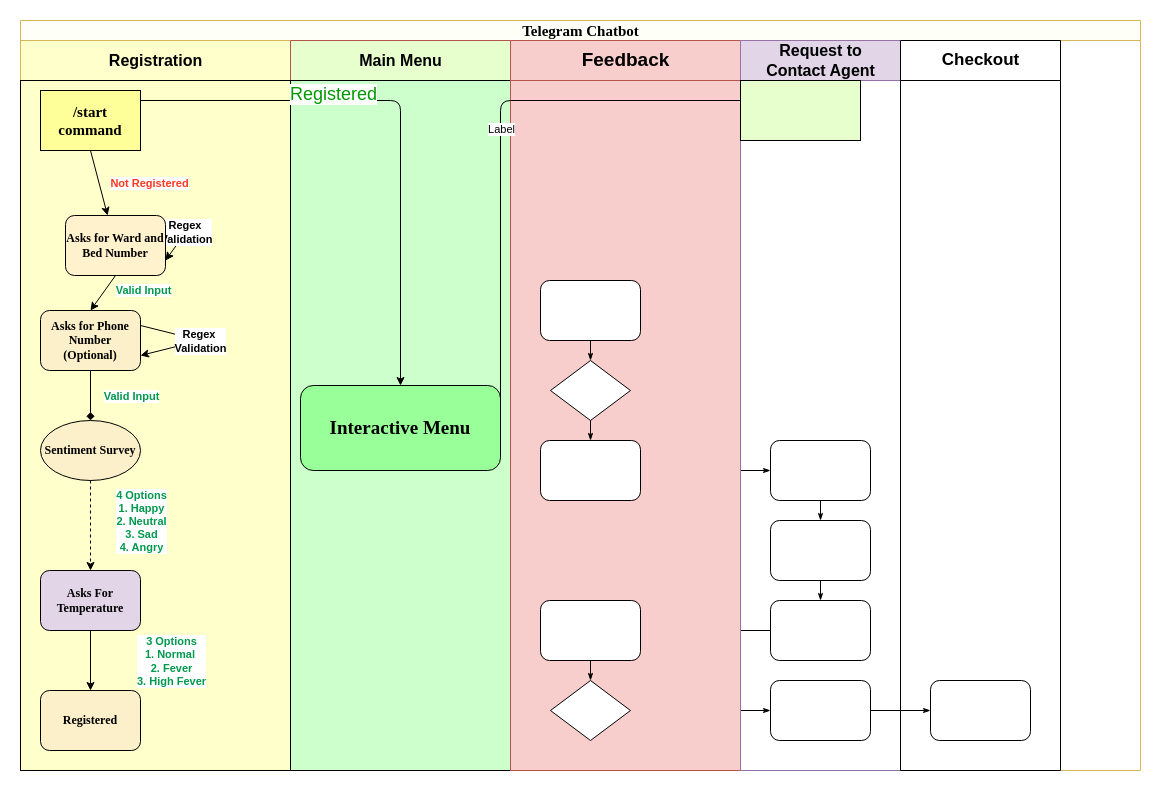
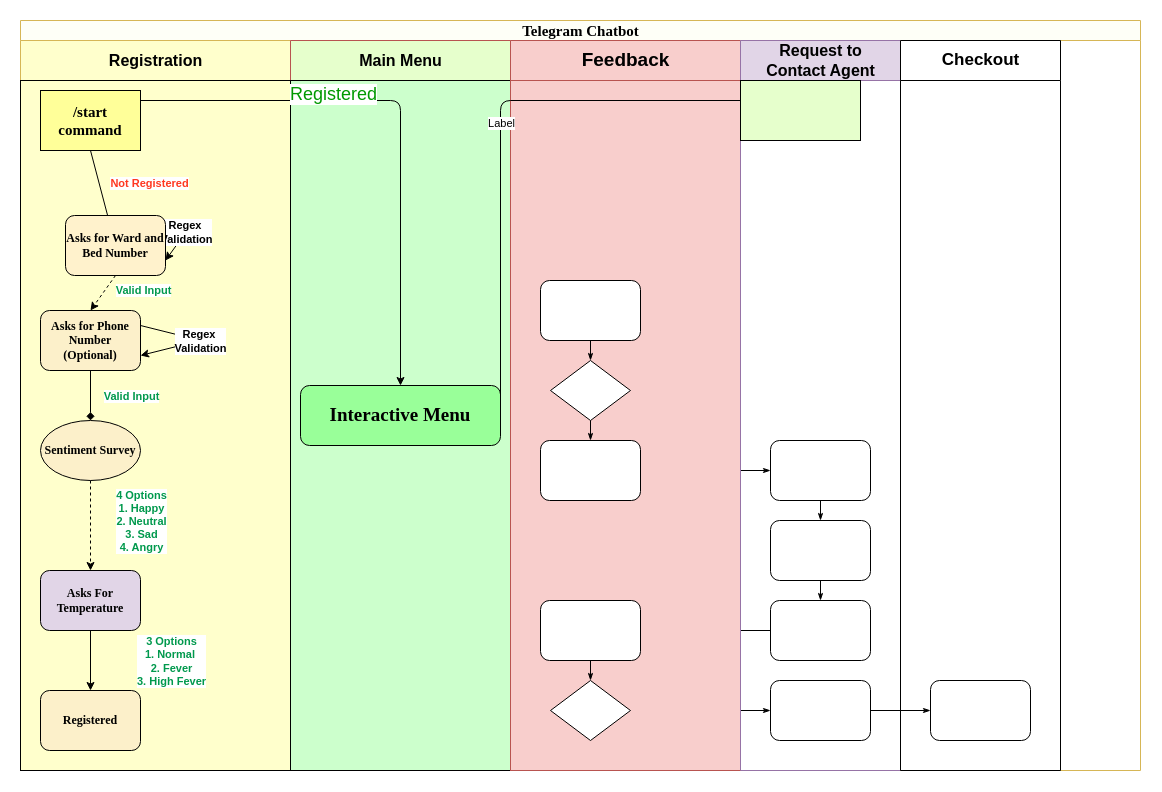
edge "/start command" -> "Asks for Ward and Bed Number": arrowhead classic -> none
edge "Asks for Ward and Bed Number" -> "Asks for Phone Number (Optional)": style solid -> dashed
node "Interactive Menu": size 200x85 -> 200x60
